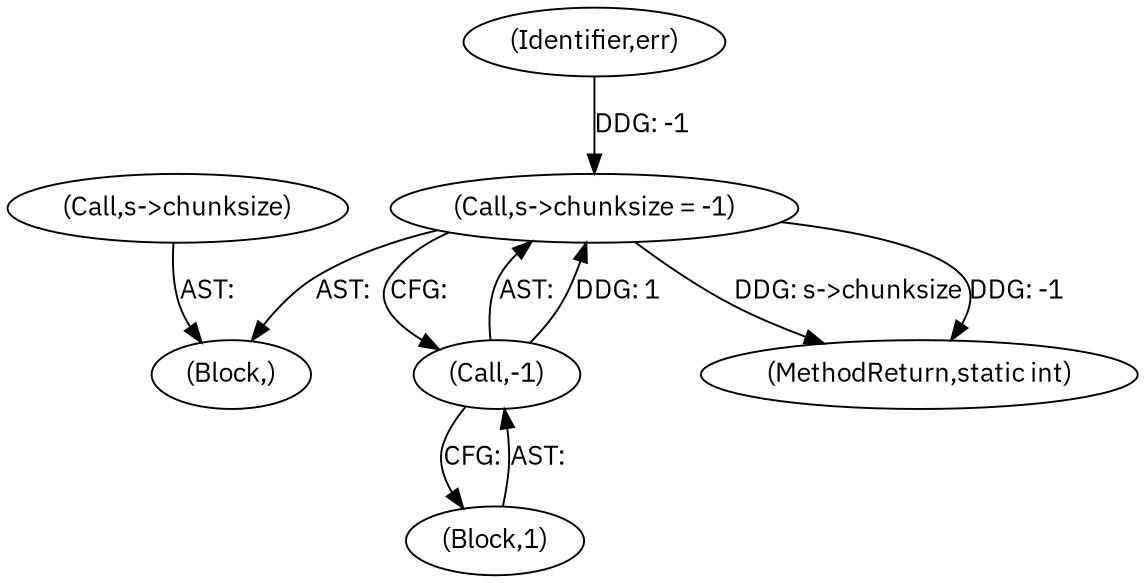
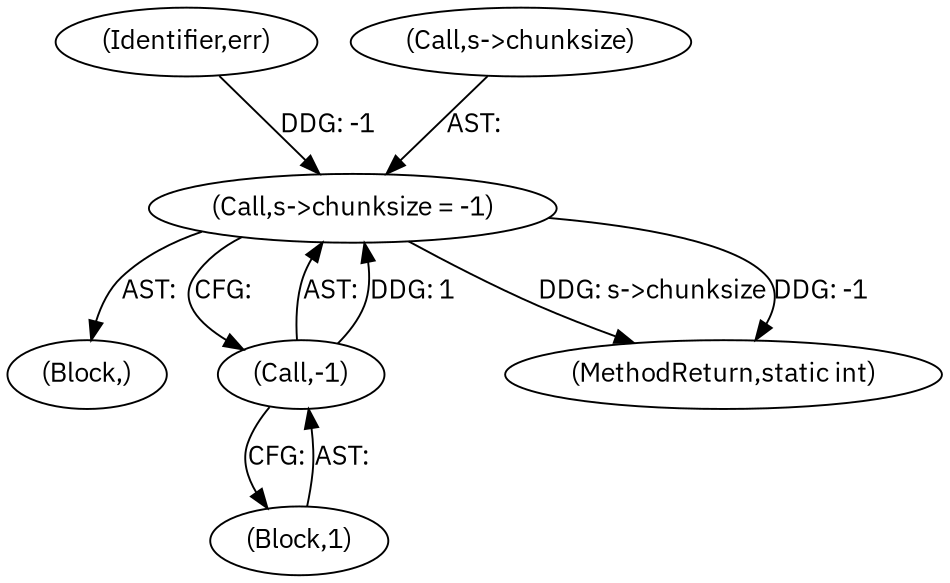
edge "(Call,s->chunksize)" -> "(Block,)": now "(Call,s->chunksize)" -> "(Call,s->chunksize = -1)"
